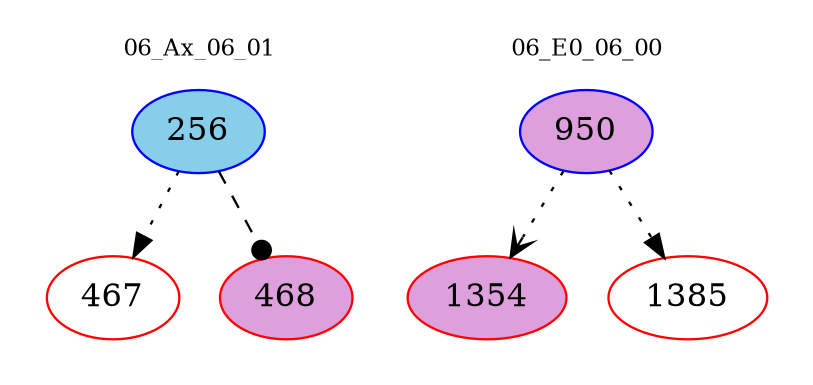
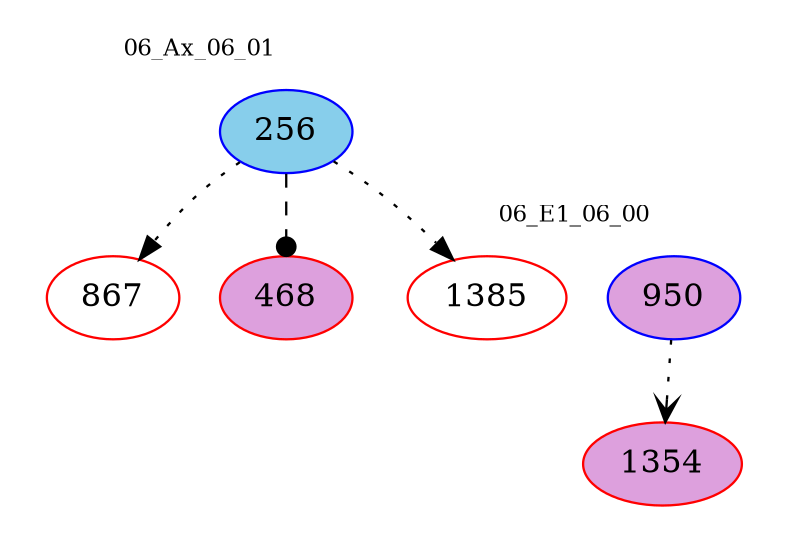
cluster "06_E0_06_00": label "06_E0_06_00" -> "06_E1_06_00"
edge "950" -> "1385": now "256" -> "1385"
node "467": label "467" -> "867"
